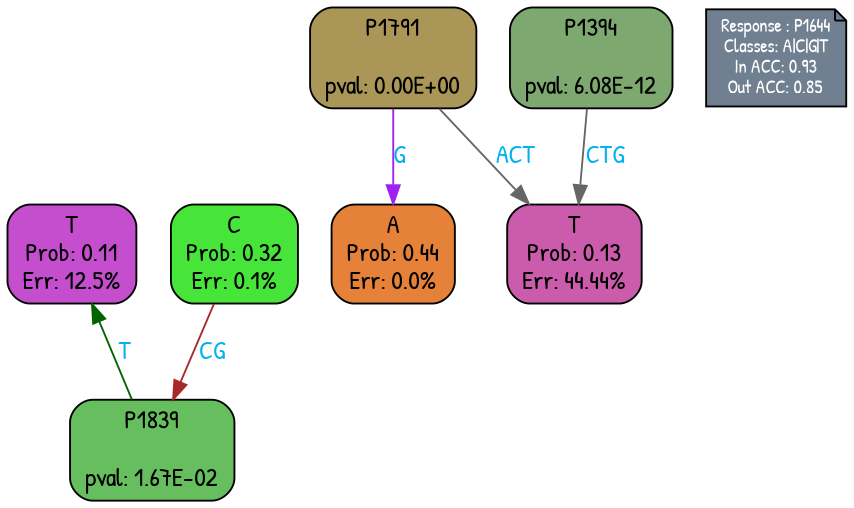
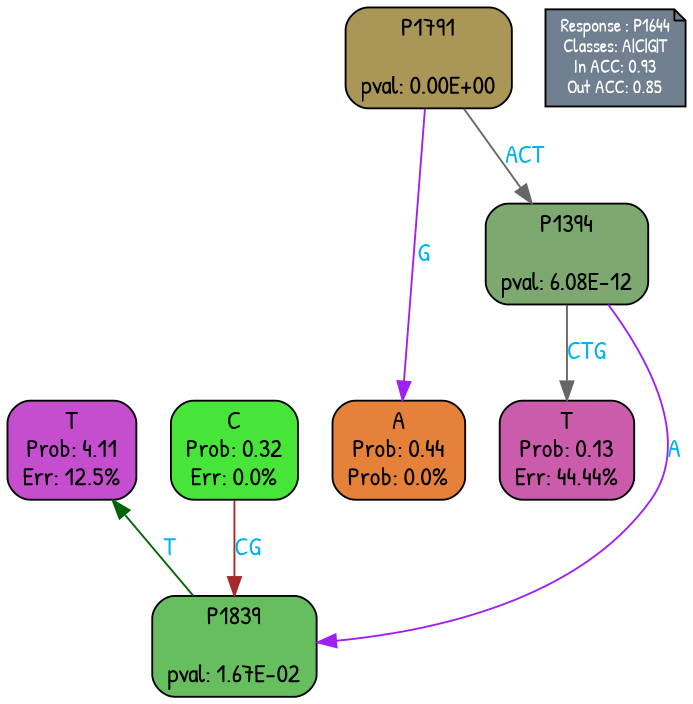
edge "P1791 pval: 0.00E+00" -> "T Prob: 0.13 Err: 44.44%": now "P1791 pval: 0.00E+00" -> "P1394 pval: 6.08E-12"
node "T Prob: 0.11 Err: 12.5%": label "T Prob: 0.11 Err: 12.5%" -> "T Prob: 4.11 Err: 12.5%"
node "C Prob: 0.32 Err: 0.1%": label "C Prob: 0.32 Err: 0.1%" -> "C Prob: 0.32 Err: 0.0%"
node "A Prob: 0.44 Err: 0.0%": label "A Prob: 0.44 Err: 0.0%" -> "A Prob: 0.44 Prob: 0.0%"
edge "P1394 pval: 6.08E-12" -> "P1839 pval: 1.67E-02": added, label "A"
